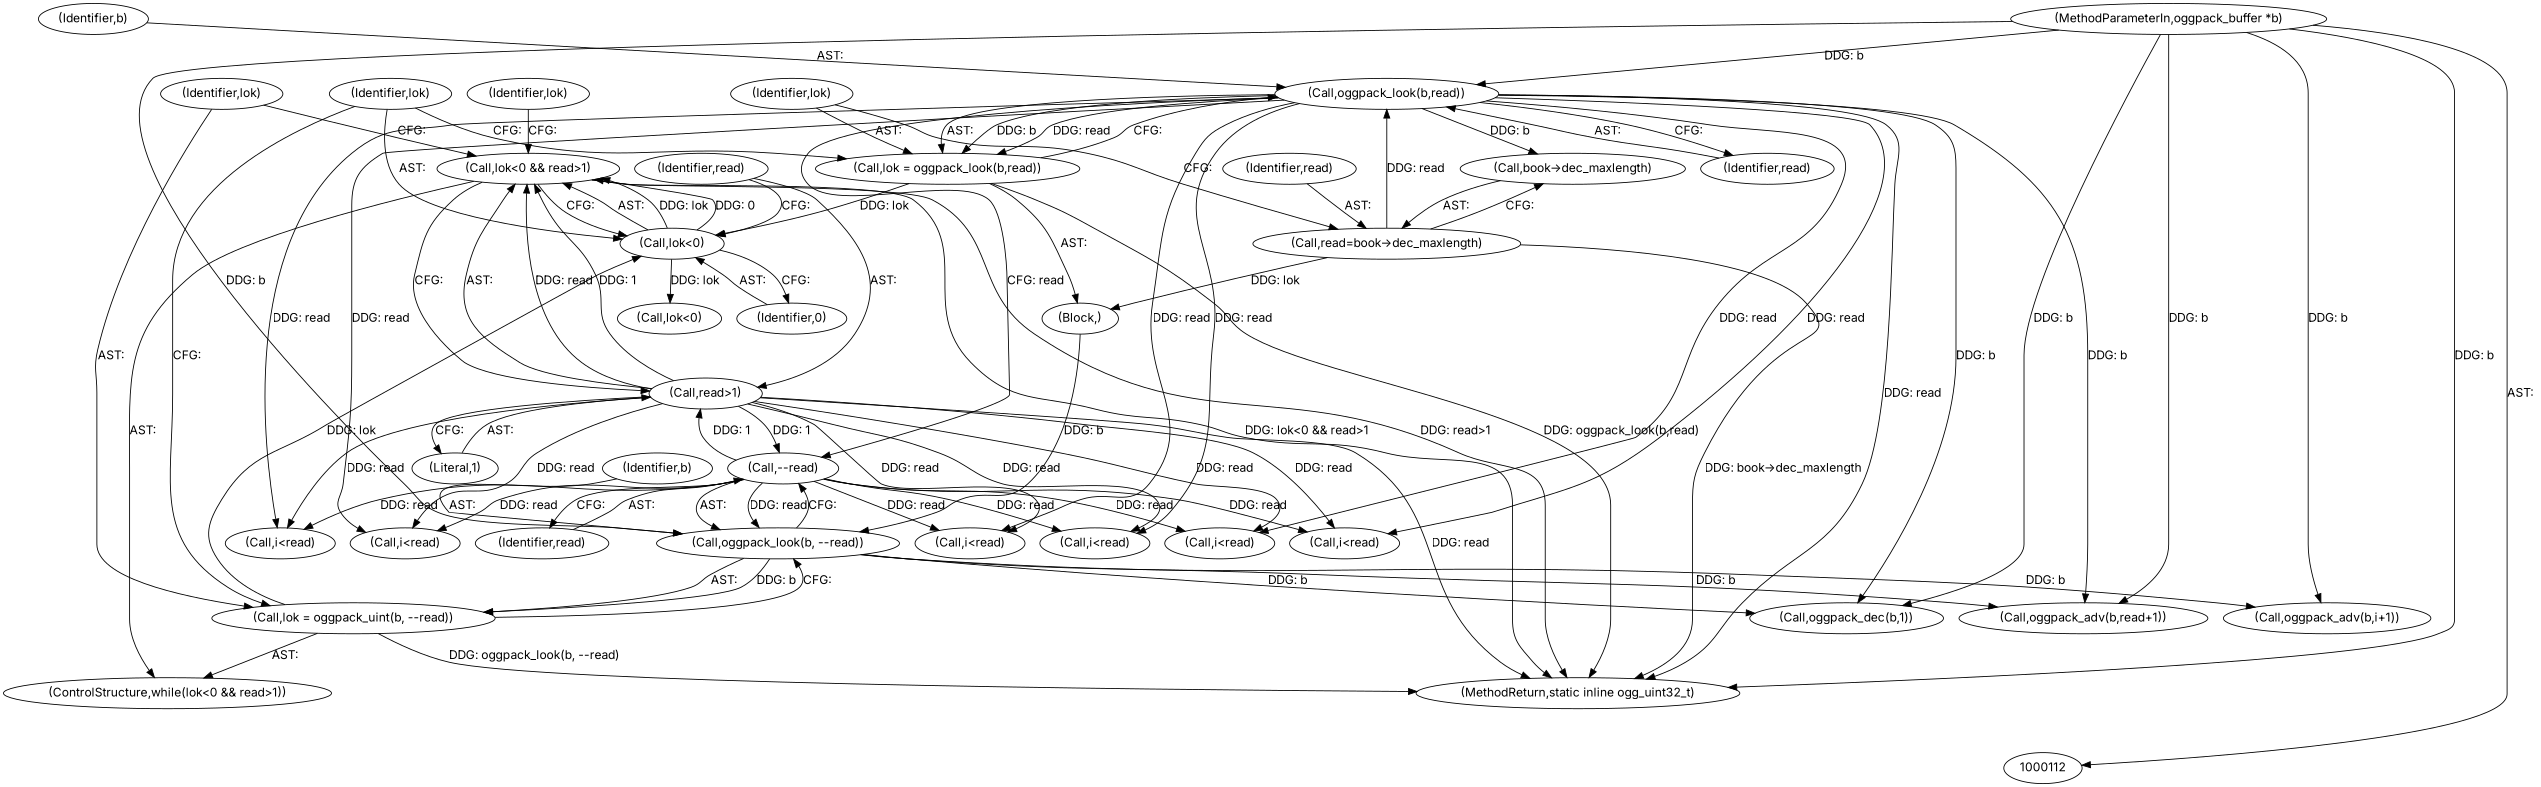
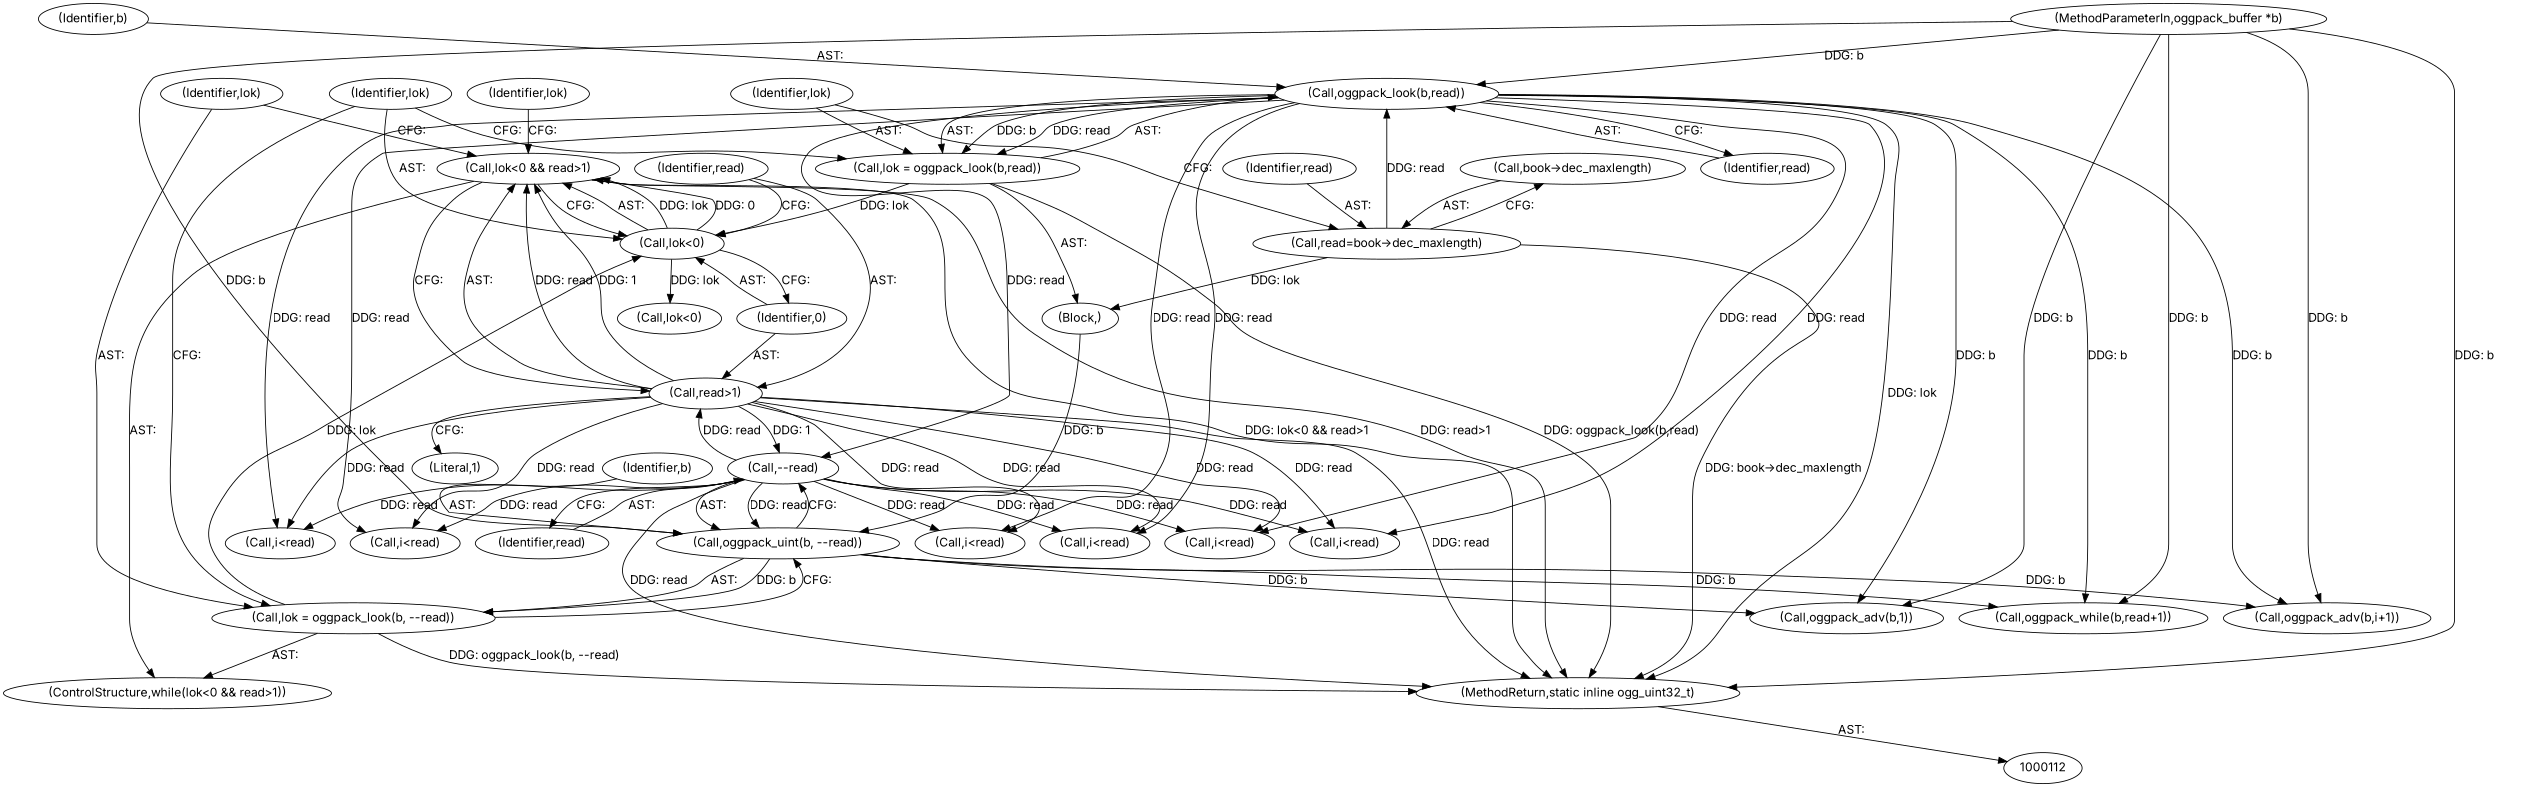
edge "(Call,oggpack_look(b,read))" -> "(Call,book->dec_maxlength)": now "(Call,oggpack_look(b,read))" -> "(Call,oggpack_adv(b,i+1))"
edge "(Call,lok = oggpack_look(b,read))" -> "(Call,oggpack_look(b,read))": label "CFG: " -> "AST: "
edge "(Call,oggpack_look(b,read))" -> "(Call,--read)": label "CFG: read" -> "DDG: read"
edge "(Call,oggpack_look(b,read))" -> "(MethodReturn,static inline ogg_uint32_t)": label "DDG: read" -> "DDG: lok"
edge "(Literal,1)" -> "(Call,read>1)": now "(Identifier,0)" -> "(Call,read>1)"
edge "(Call,--read)" -> "(Call,read>1)": label "DDG: 1" -> "DDG: read"
edge "(MethodParameterIn,oggpack_buffer *b)" -> "1000112": now "(MethodReturn,static inline ogg_uint32_t)" -> "1000112"
node "(Call,oggpack_look(b, --read))": label "(Call,oggpack_look(b, --read))" -> "(Call,oggpack_uint(b, --read))"
node "(Call,lok = oggpack_uint(b, --read))": label "(Call,lok = oggpack_uint(b, --read))" -> "(Call,lok = oggpack_look(b, --read))"
node "(Call,oggpack_dec(b,1))": label "(Call,oggpack_dec(b,1))" -> "(Call,oggpack_adv(b,1))"
node "(Call,oggpack_adv(b,read+1))": label "(Call,oggpack_adv(b,read+1))" -> "(Call,oggpack_while(b,read+1))"
edge "(Call,--read)" -> "(MethodReturn,static inline ogg_uint32_t)": added, label "DDG: read"
